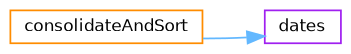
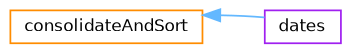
edge "consolidateAndSort" -> "dates": reversed
